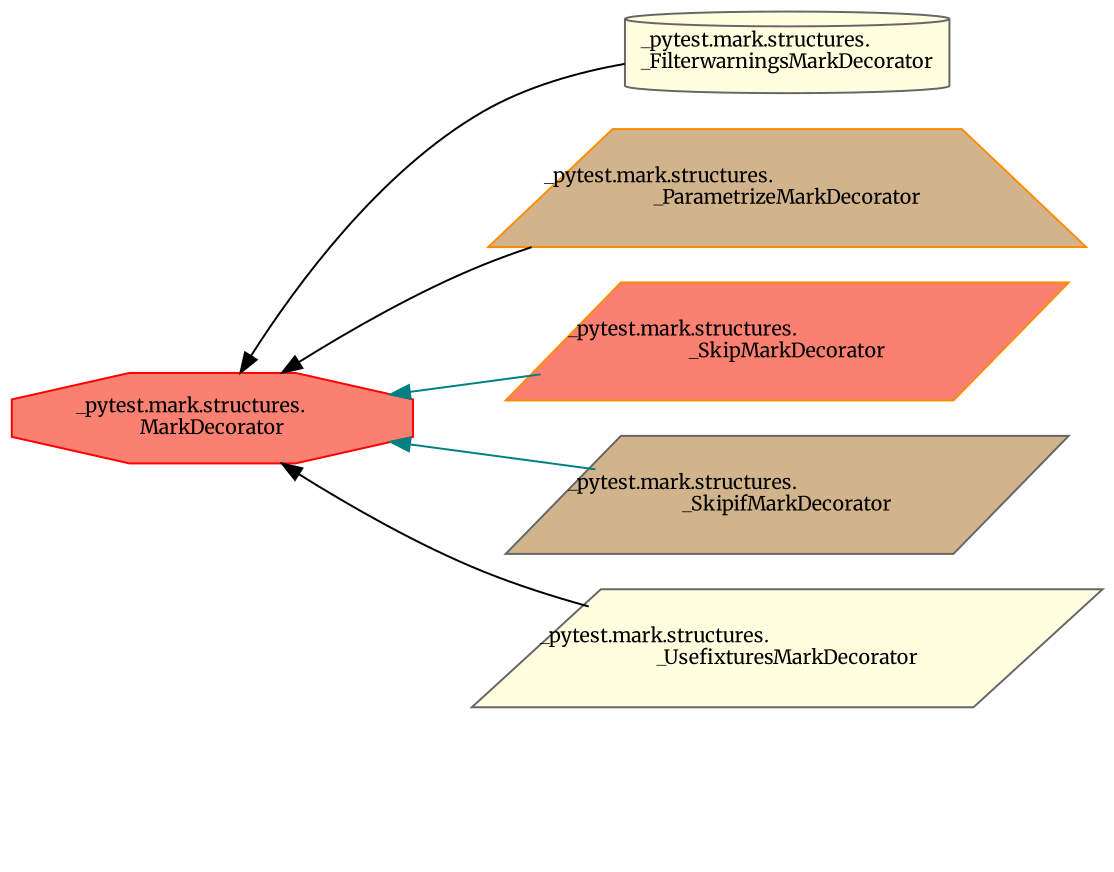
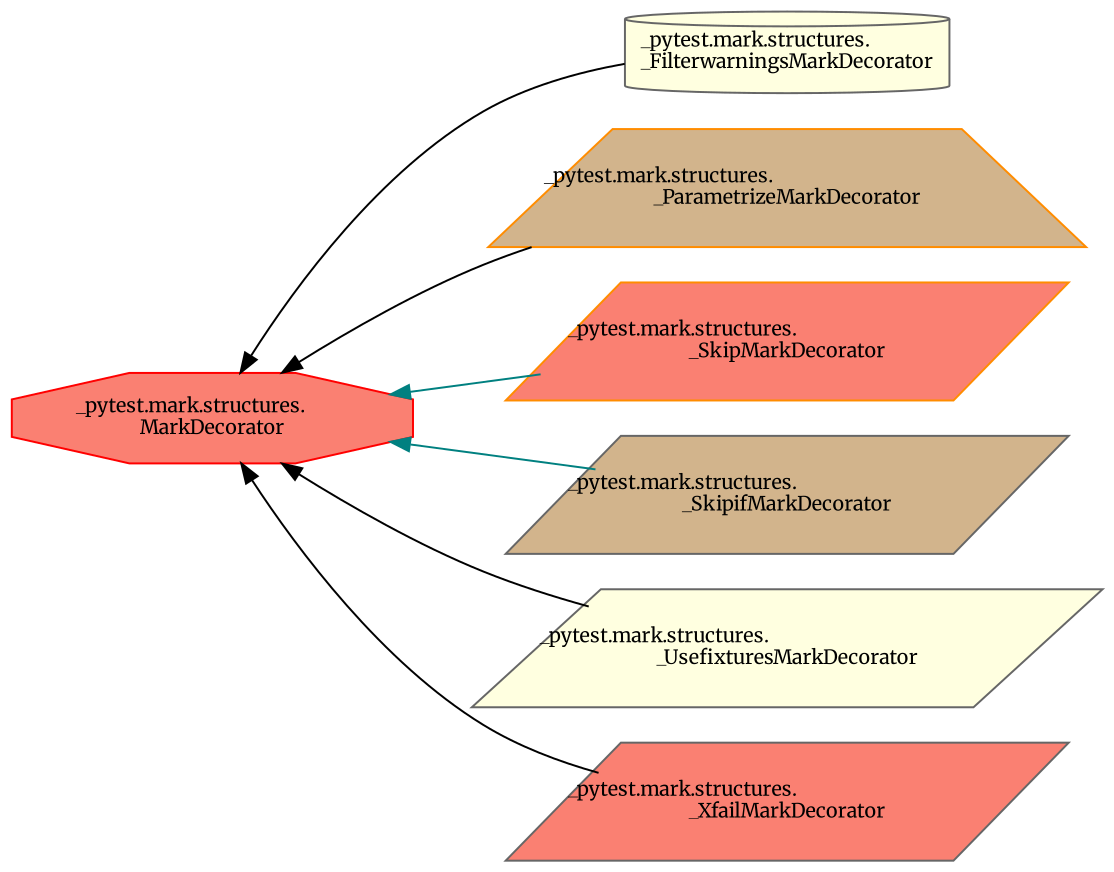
node "_pytest.mark.structures. _XfailMarkDecorator": added
